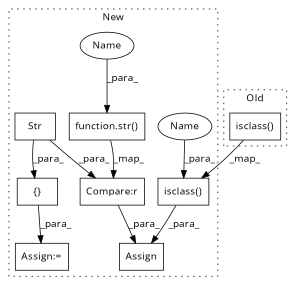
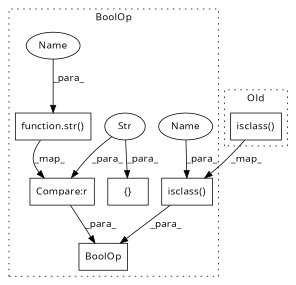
cluster "New": label "New" -> "BoolOp"
node "Str": shape box -> ellipse
node "Assign:=": removed
node "Assign": label "Assign" -> "BoolOp"
